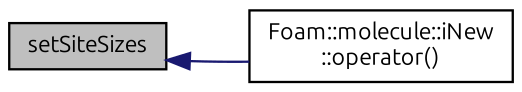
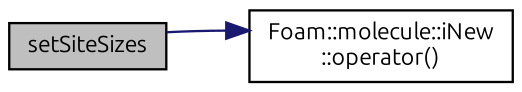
edge "Foam::molecule::iNew ::operator()" -> "setSiteSizes": reversed
